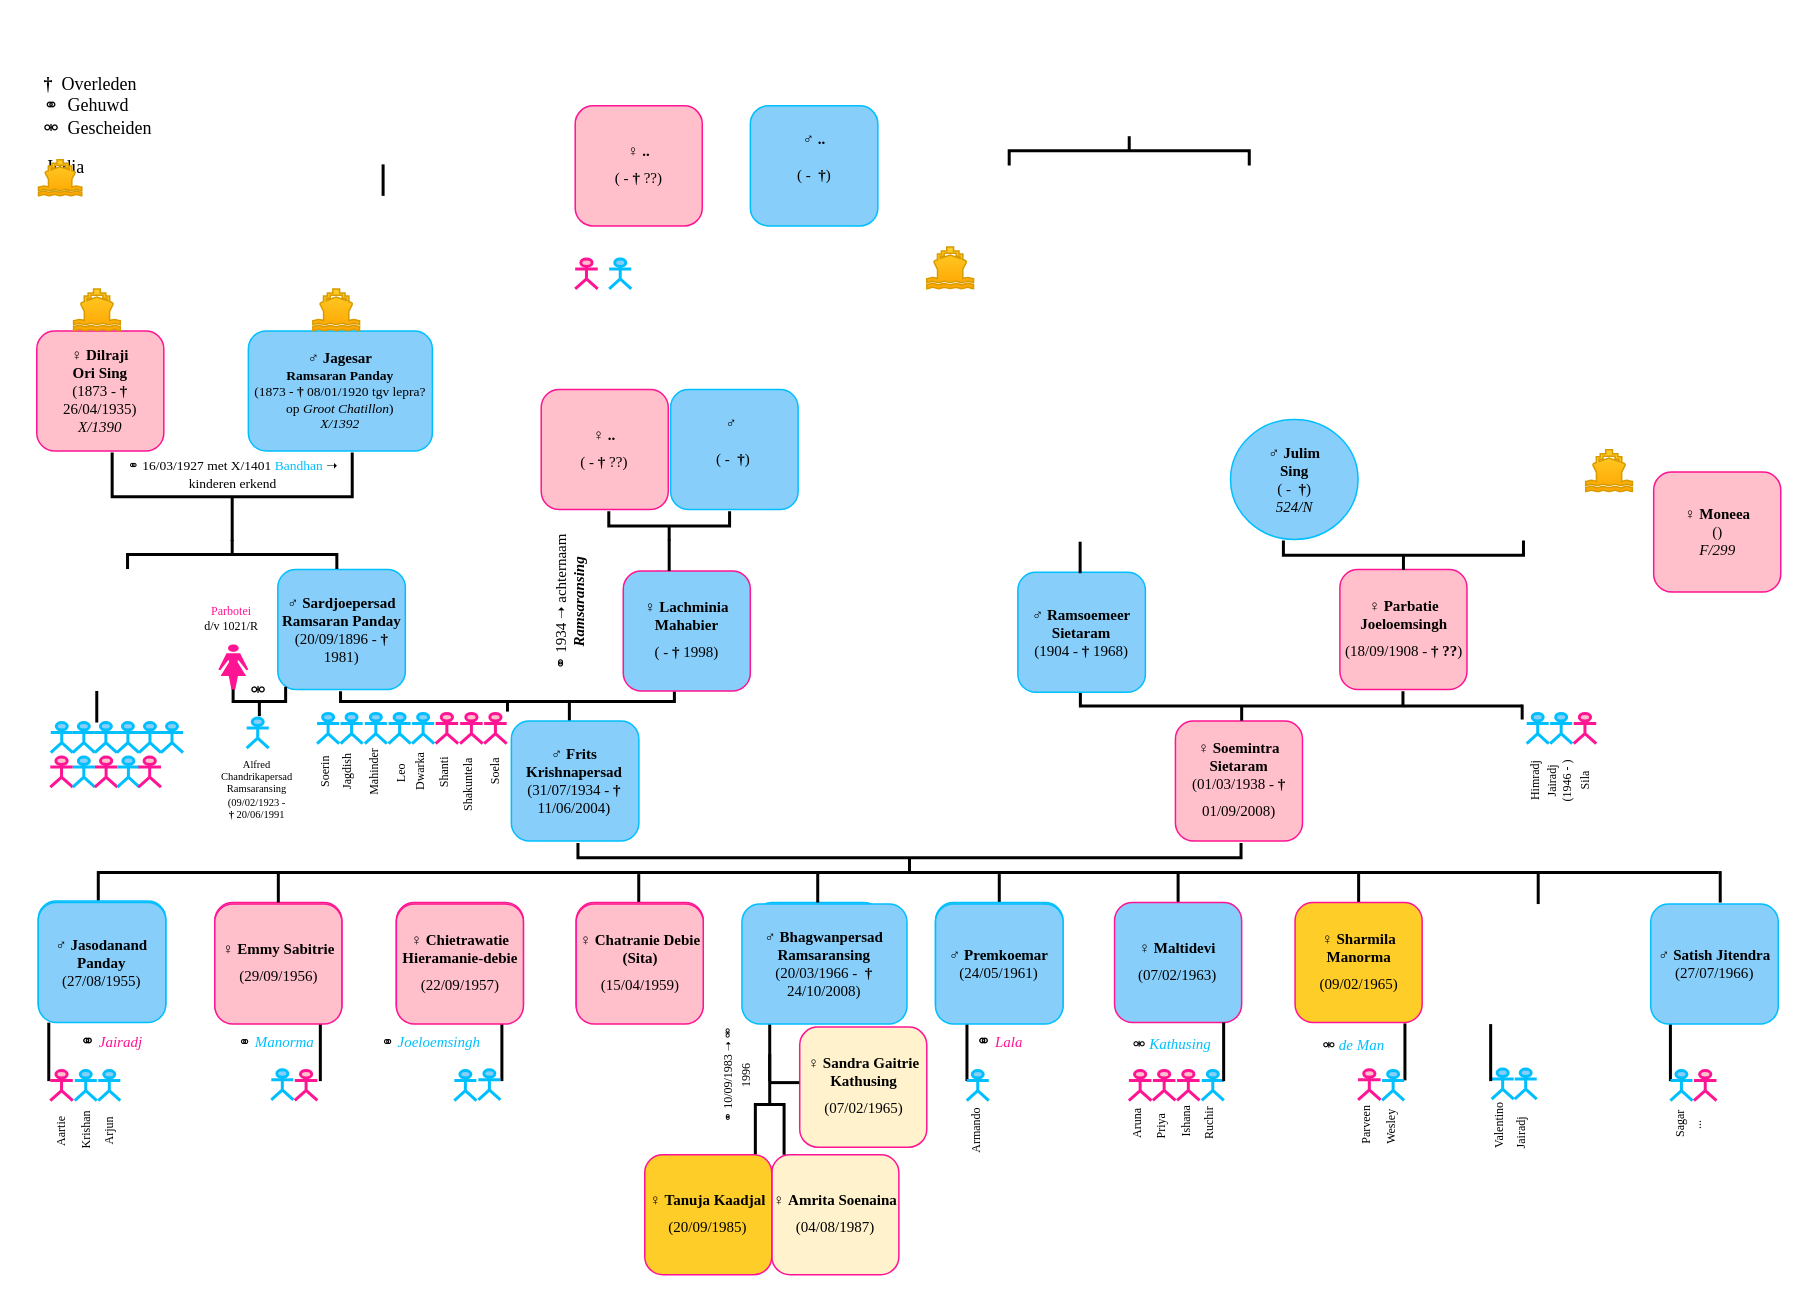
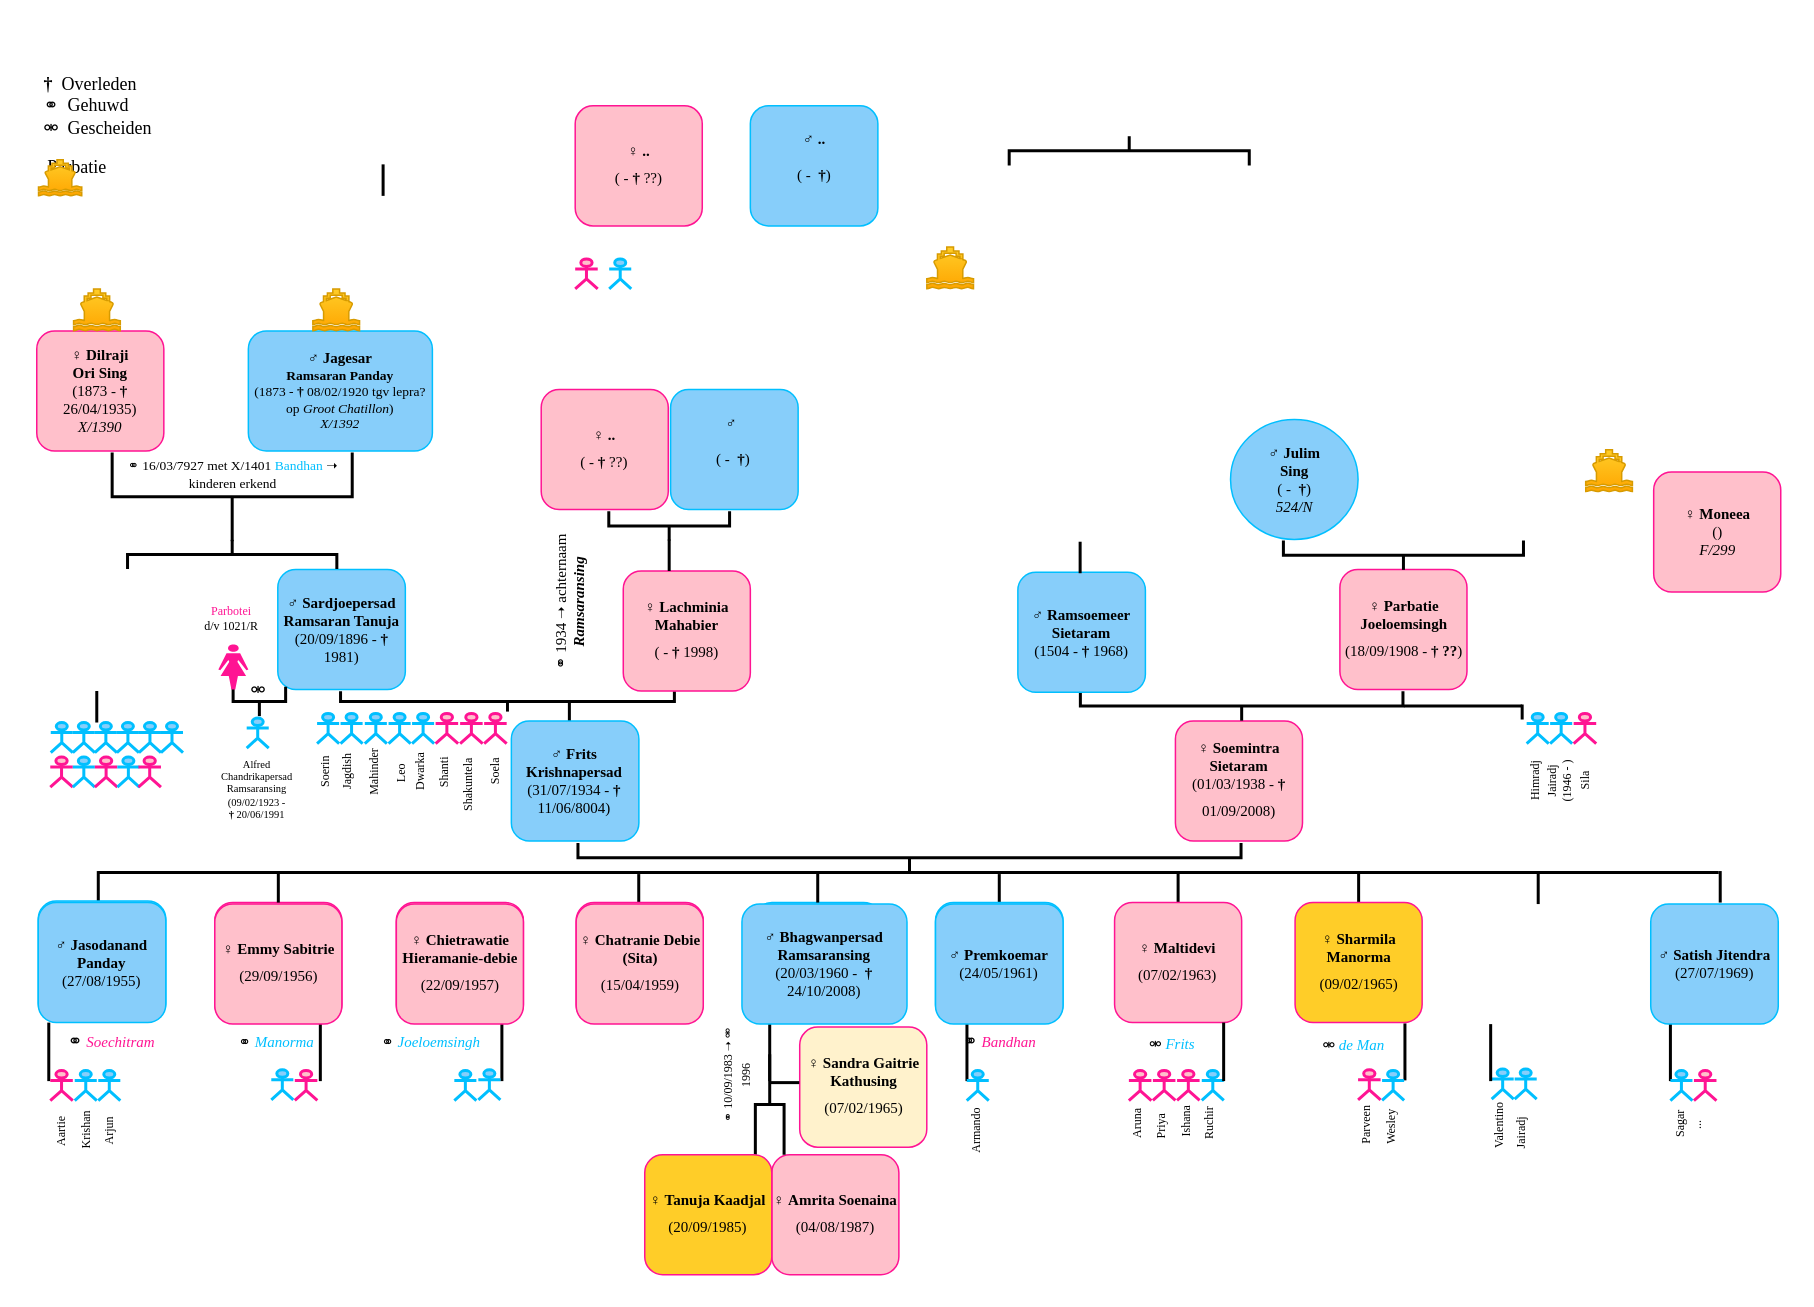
node "† Overleden ⚭ Gehuwd ⚮ Gescheiden India": label "† Overleden ⚭ Gehuwd ⚮ Gescheiden India" -> "† Overleden ⚭ Gehuwd ⚮ Gescheiden Parbatie"
node "♂ Jagesar Ramsaran Panday (1873 - † 08/01/1920 tgv lepra? op Groot Chatillon) X/1392": label "♂ Jagesar Ramsaran Panday (1873 - † 08/01/1920 tgv lepra? op Groot Chatillon) X/1392" -> "♂ Jagesar Ramsaran Panday (1873 - † 08/02/1920 tgv lepra? op Groot Chatillon) X/1392"
node "⚭ 16/03/1927 met X/1401 Bandhan ➝ kinderen erkend": label "⚭ 16/03/1927 met X/1401 Bandhan ➝ kinderen erkend" -> "⚭ 16/03/7927 met X/1401 Bandhan ➝ kinderen erkend"
node "♂ Sardjoepersad Ramsaran Panday (20/09/1896 - † 1981)": label "♂ Sardjoepersad Ramsaran Panday (20/09/1896 - † 1981)" -> "♂ Sardjoepersad Ramsaran Tanuja (20/09/1896 - † 1981)"
node "♀ Lachminia Mahabier ( - † 1998)": fillcolor #87cefa -> #ffc0cb
node "♂ Ramsoemeer Sietaram (1904 - † 1968)": label "♂ Ramsoemeer Sietaram (1904 - † 1968)" -> "♂ Ramsoemeer Sietaram (1504 - † 1968)"
node "♂ Frits Krishnapersad (31/07/1934 - † 11/06/2004)": label "♂ Frits Krishnapersad (31/07/1934 - † 11/06/2004)" -> "♂ Frits Krishnapersad (31/07/1934 - † 11/06/8004)"
node "♀ Maltidevi (07/02/1963)": fillcolor #87cefa -> #ffc0cb
node "♂ Bhagwanpersad Ramsaransing (20/03/1966 - † 24/10/2008)": label "♂ Bhagwanpersad Ramsaransing (20/03/1966 - † 24/10/2008)" -> "♂ Bhagwanpersad Ramsaransing (20/03/1960 - † 24/10/2008)"
node "♂ Satish Jitendra (27/07/1966)": label "♂ Satish Jitendra (27/07/1966)" -> "♂ Satish Jitendra (27/07/1969)"
node "⚭ Jairadj": label "⚭ Jairadj" -> "⚭ Soechitram"
node "⚭ Lala": label "⚭ Lala" -> "⚭ Bandhan"
node "⚮ Kathusing": label "⚮ Kathusing" -> "⚮ Frits"
node "♀ Amrita Soenaina (04/08/1987)": fillcolor #fff2cc -> #ffc0cb
